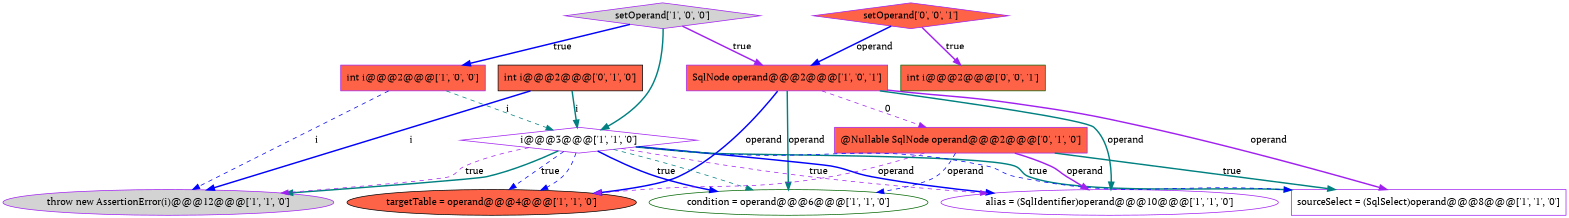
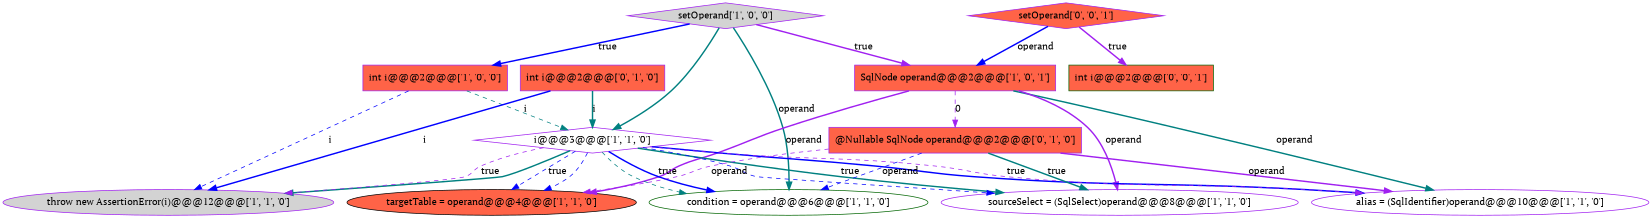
node "int i@@@2@@@['0', '1', '0']": color black -> purple
edge "SqlNode operand@@@2@@@['1', '0', '1']" -> "condition = operand@@@6@@@['1', '1', '0']": now "setOperand['1', '0', '0']" -> "condition = operand@@@6@@@['1', '1', '0']"
edge "SqlNode operand@@@2@@@['1', '0', '1']" -> "targetTable = operand@@@4@@@['1', '1', '0']": color blue -> purple
node "sourceSelect = (SqlSelect)operand@@@8@@@['1', '1', '0']": shape box -> ellipse
